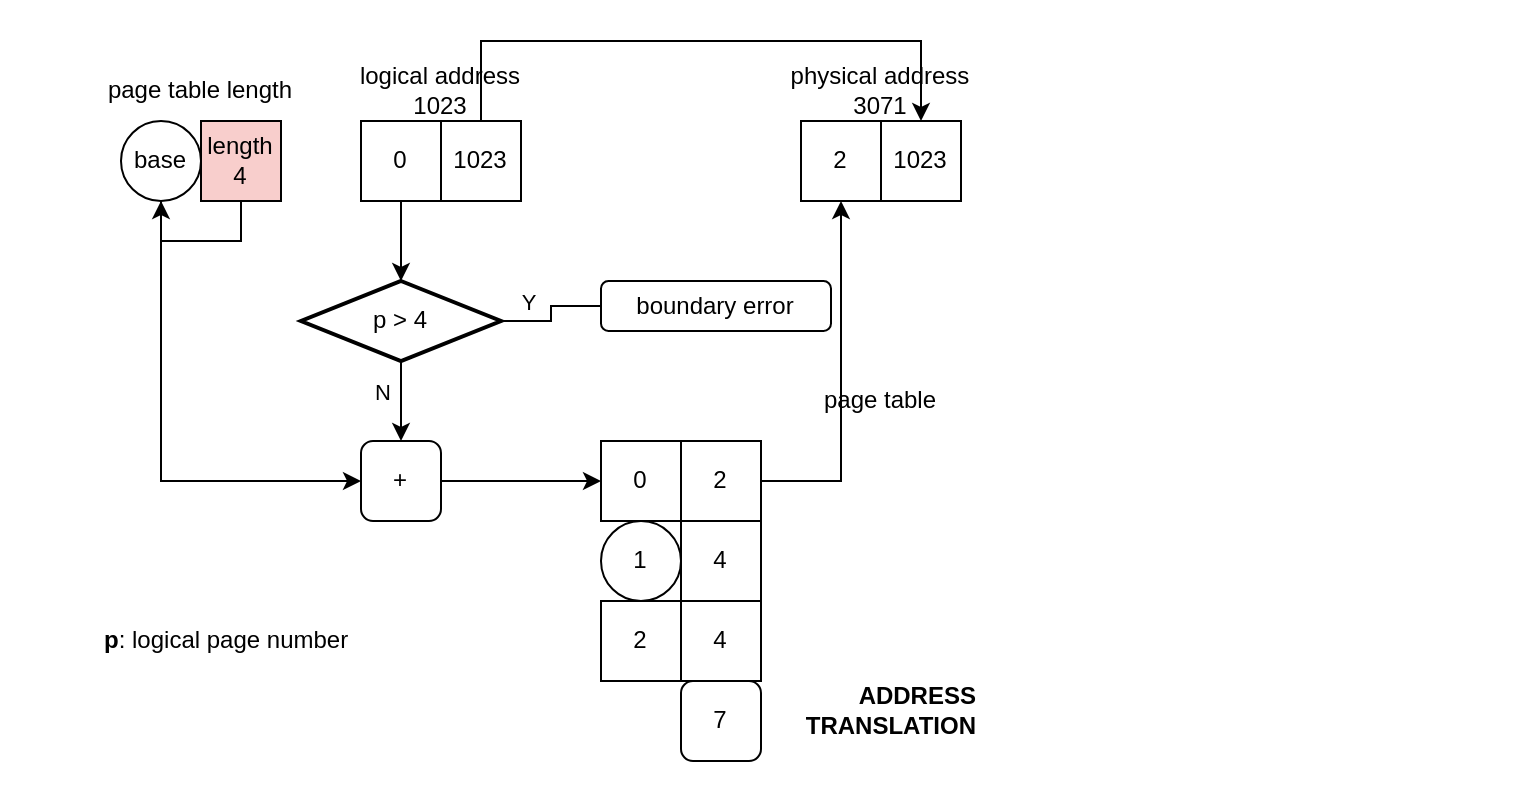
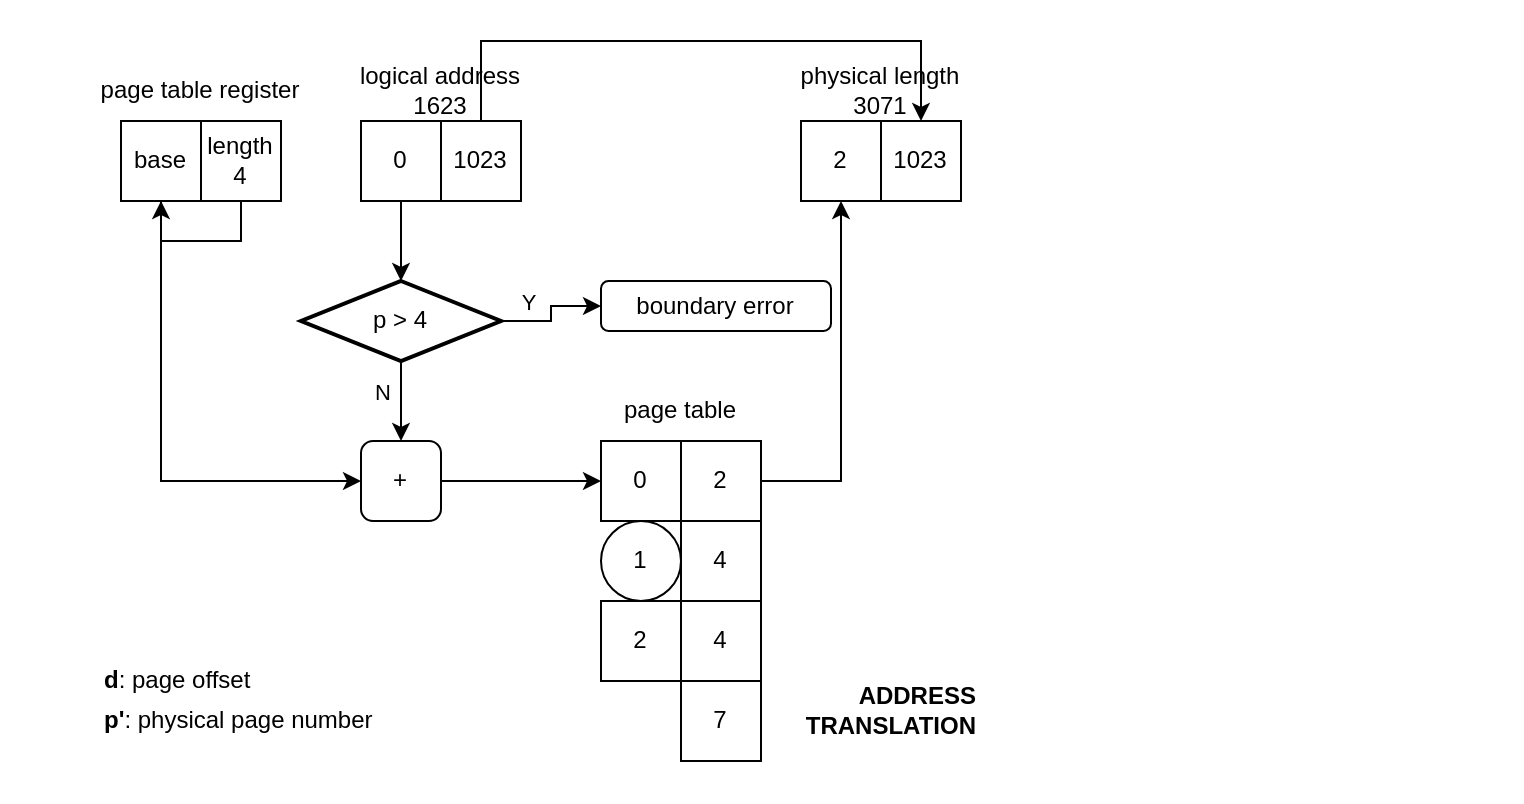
node "page table length": label "page table length" -> "page table register"
node "logical address 1023": label "logical address 1023" -> "logical address 1623"
node "physical address 3071": label "physical address 3071" -> "physical length 3071"
node "base": shape ellipse -> rectangle
node "length 4": fillcolor #f8cecc -> #ffffff
edge "boundary error" -- "p > 4": arrowhead none -> classic
node "page table": moved (881, 401) -> (681, 411)
node "p: logical page number": removed
node "d: page offset": added
node "p': physical page number": added
node "7": shape rounded rectangle -> rectangle
